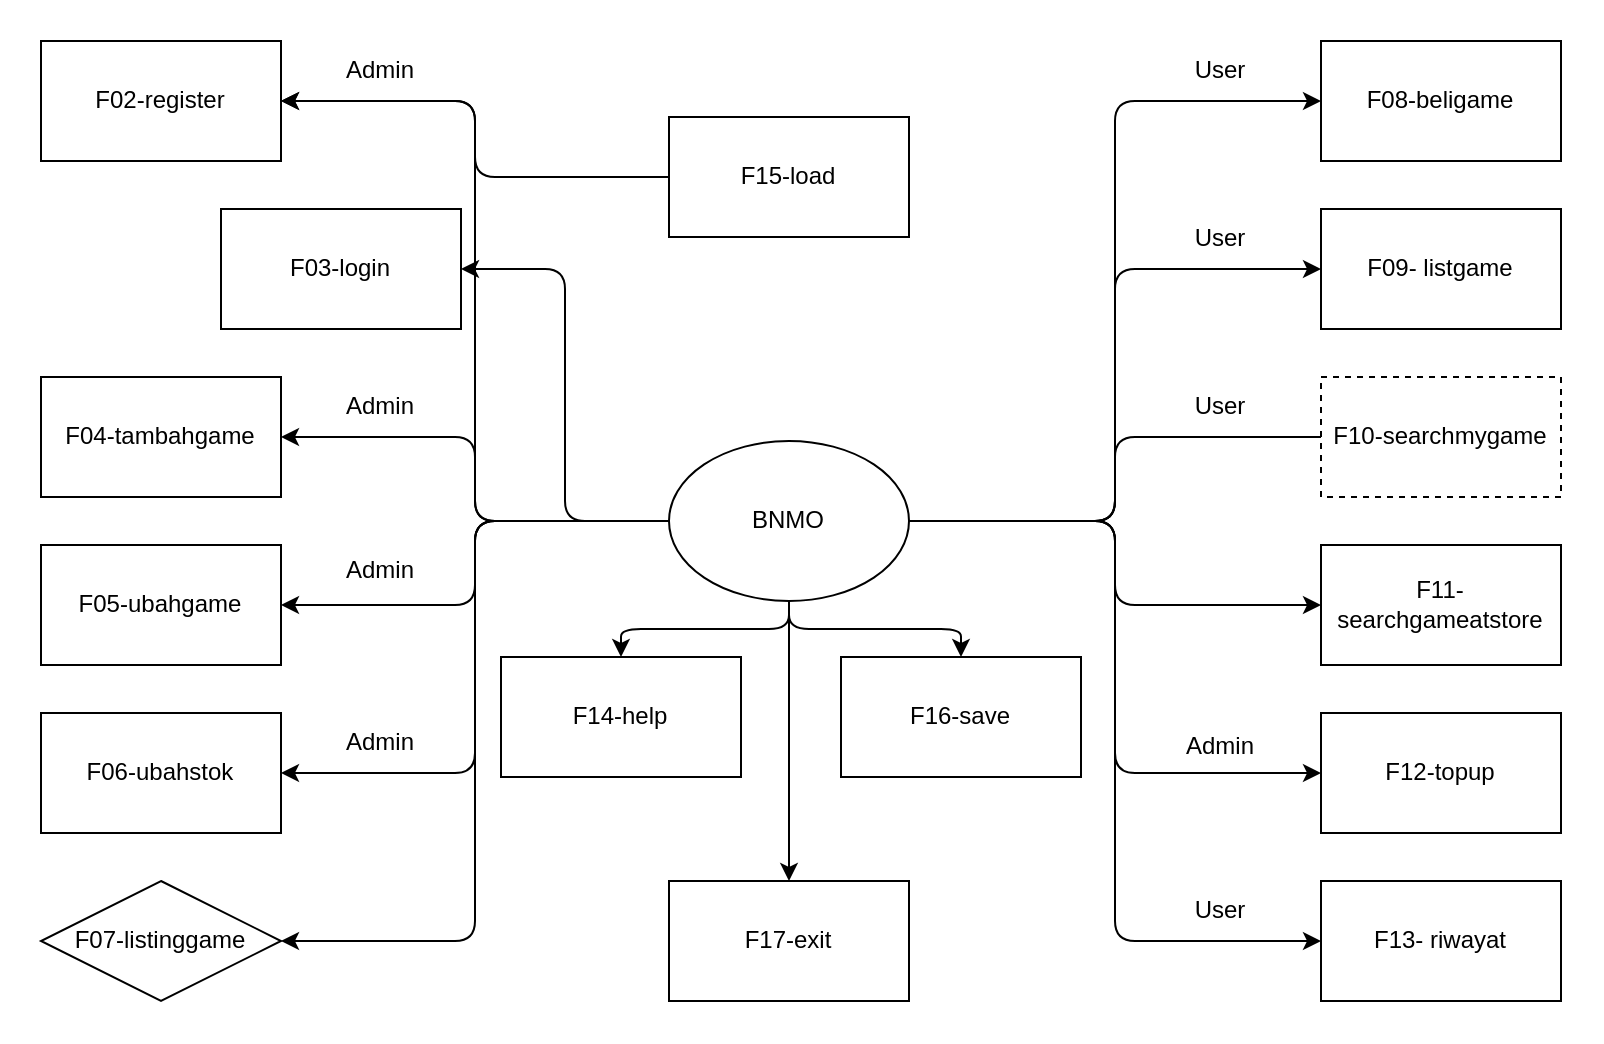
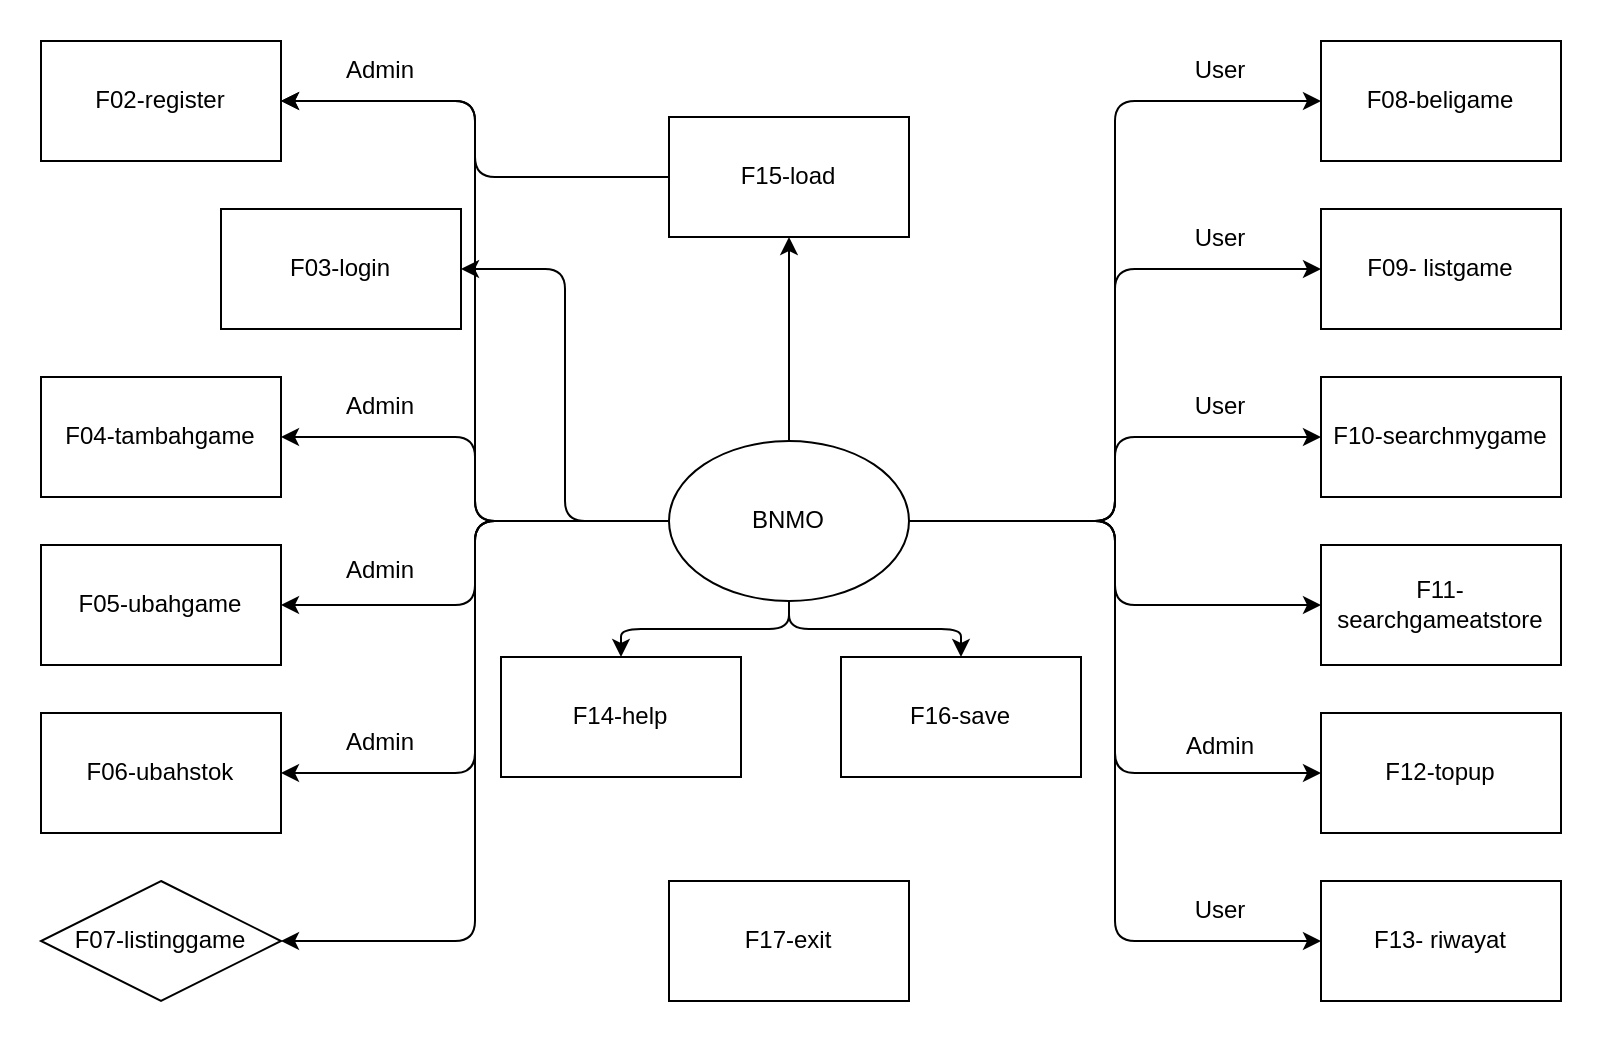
edge "F10-searchmygame" -- "BNMO": arrowhead none -> classic
node "F10-searchmygame": style dashed -> solid
edge "BNMO" -> "F17-exit": now "BNMO" -> "F15-load"
